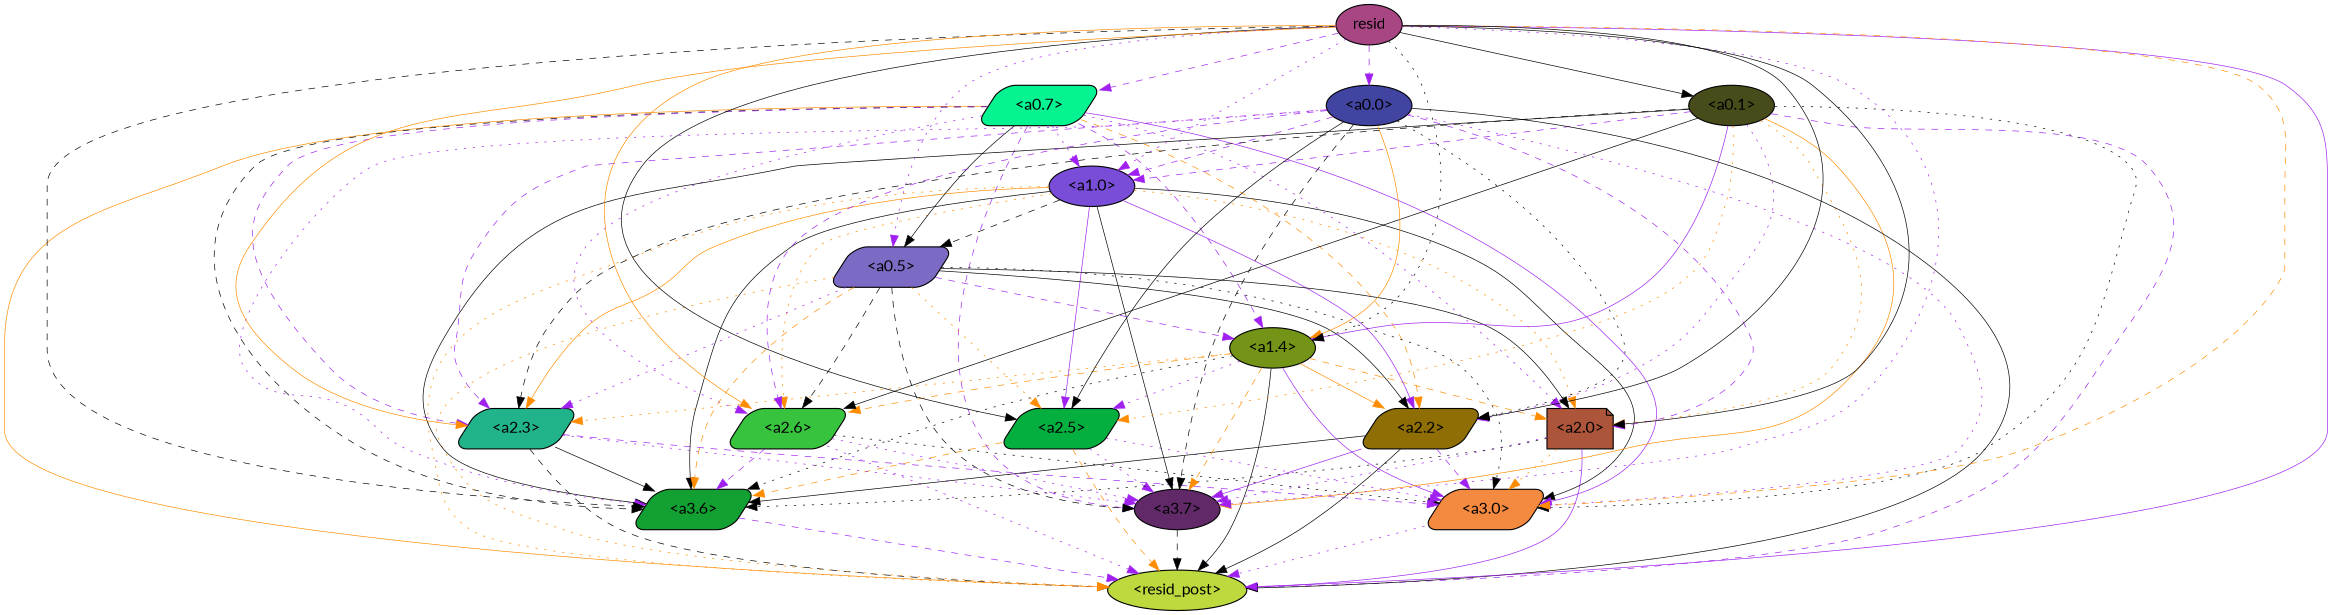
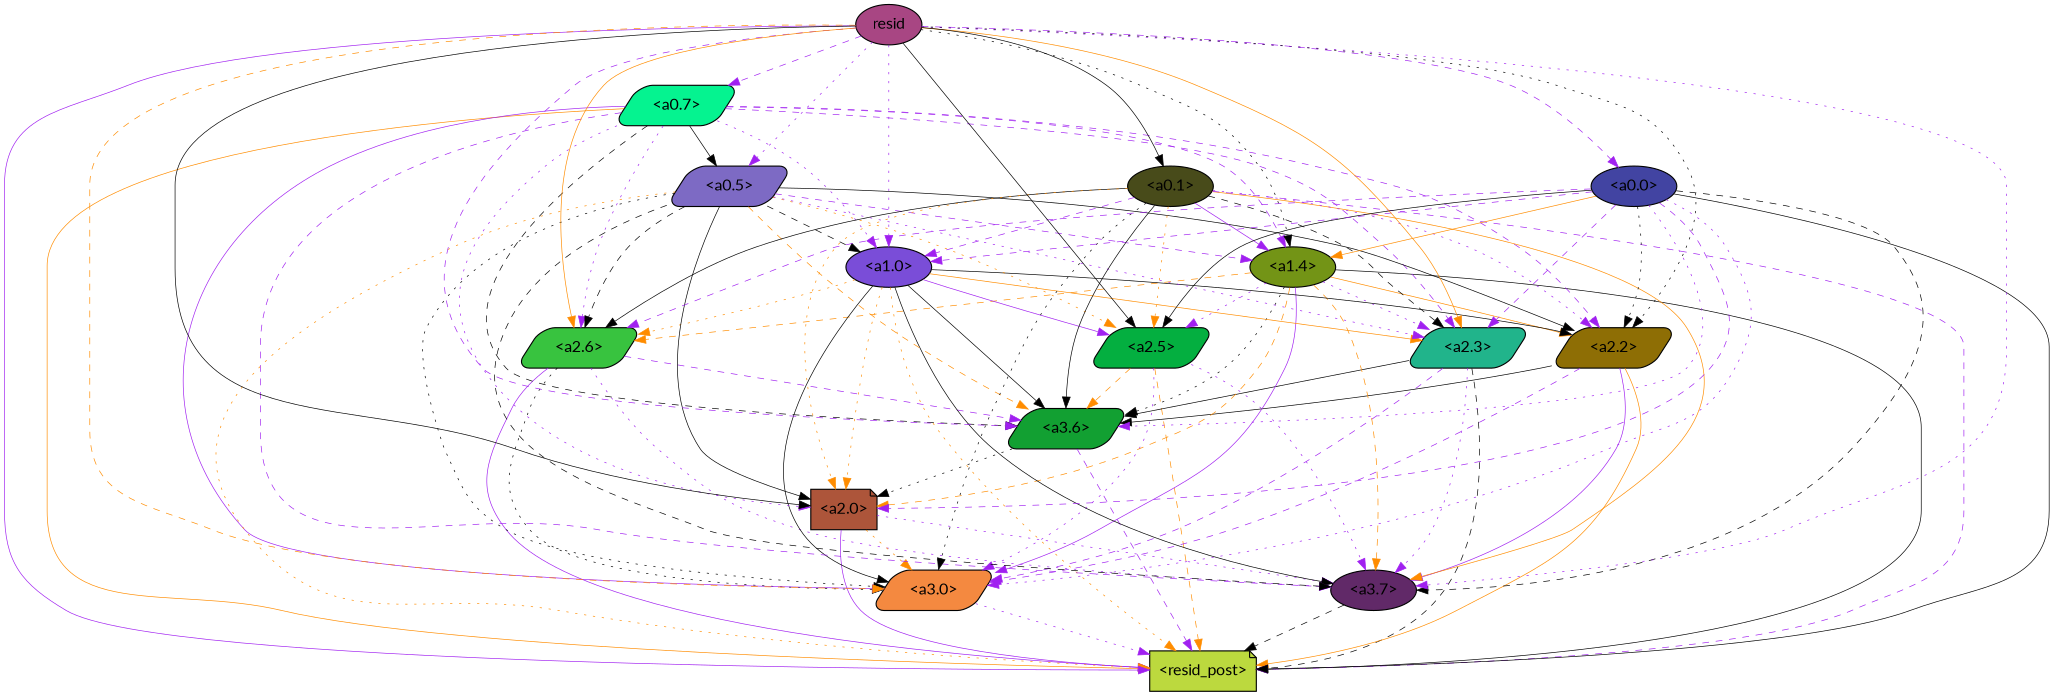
edge "resid" -> "<a3.6>": color black -> purple
edge "resid" -> "<a2.2>": style solid -> dotted
edge "<a1.0>" -> "<a0.5>": reversed
edge "<a0.7>" -> "<a2.2>": color darkorange -> purple
edge "<a1.0>" -> "<a2.2>": color purple -> black
edge "<a1.4>" -> "<a2.3>": color darkorange -> purple
edge "<a2.0>" -> "<a3.6>": reversed
edge "<a2.6>" -> "<resid_post>": style dotted -> solid
edge "<a2.2>" -> "<resid_post>": color black -> darkorange
node "<resid_post>": shape ellipse -> note
